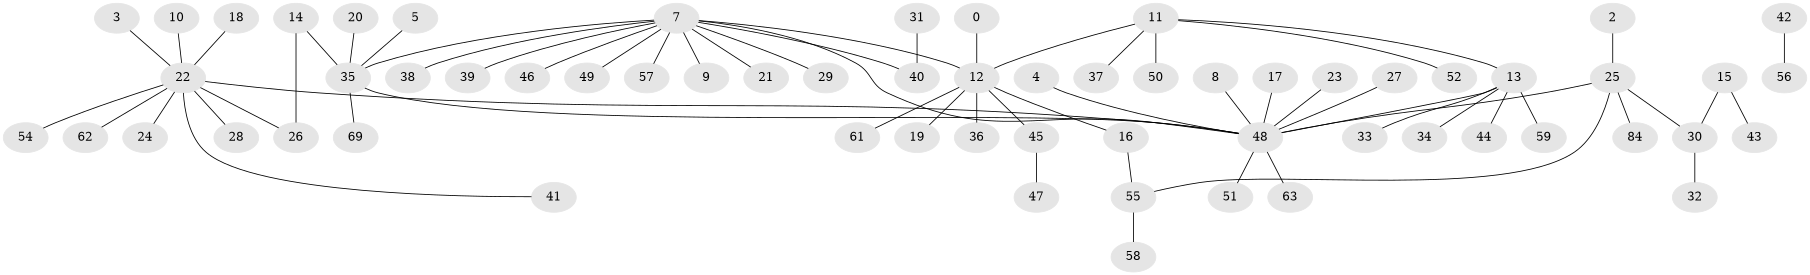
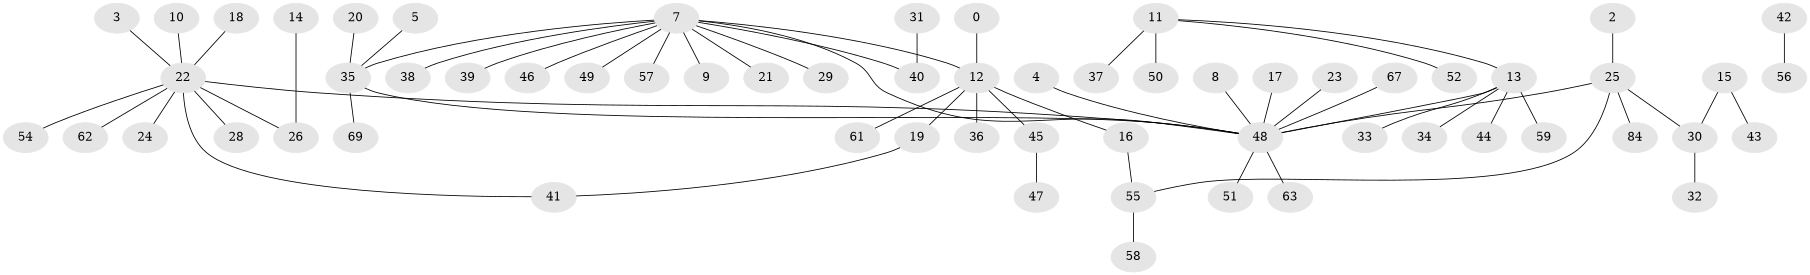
edge "11" -- "12": removed
edge "14" -- "35": removed
node "27": label "27" -> "67"
edge "19" -- "41": added
